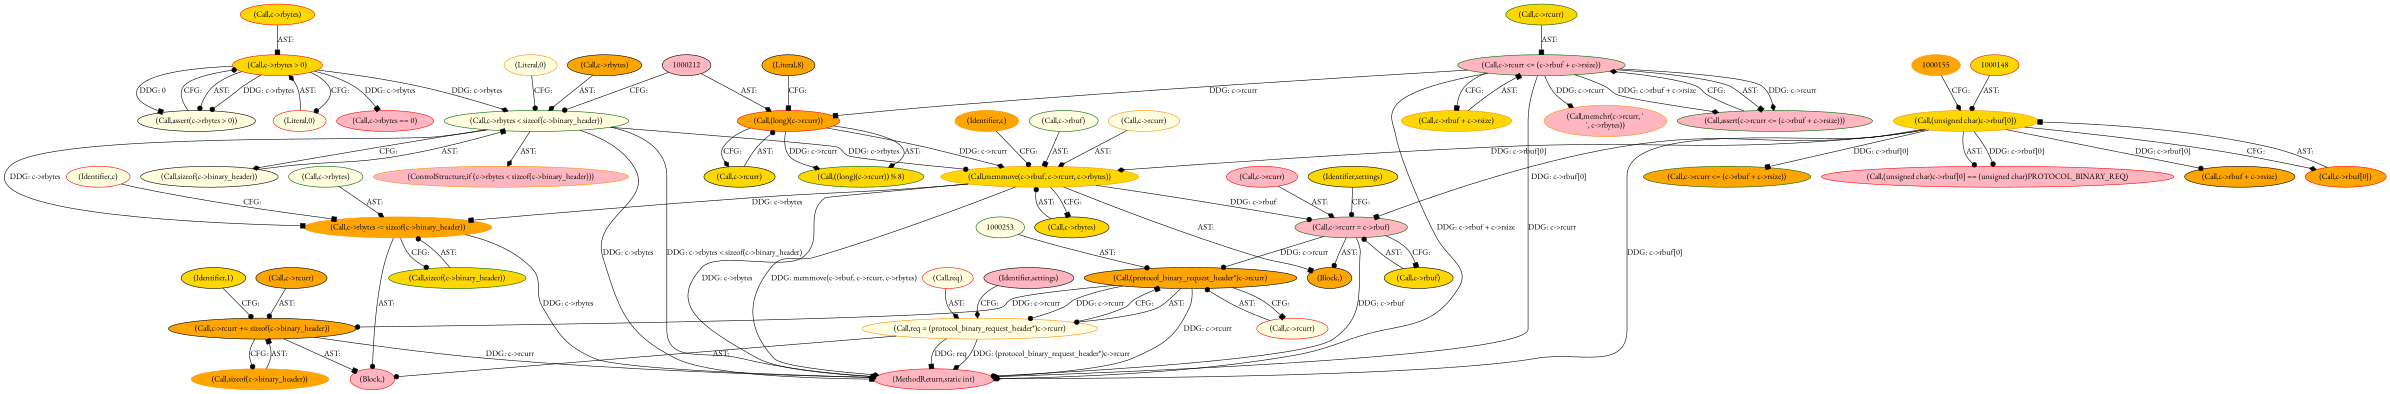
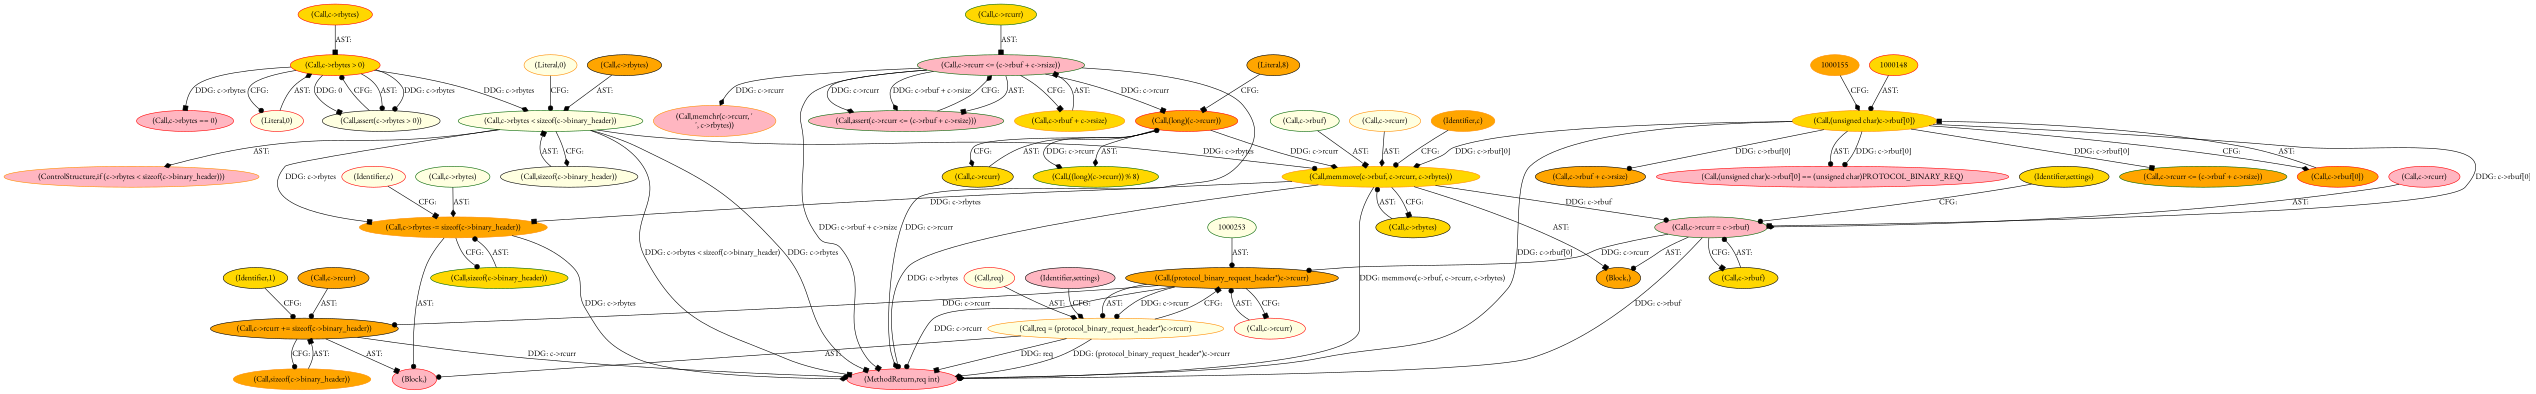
node "1000212": removed
node "(MethodReturn,static int)": label "(MethodReturn,static int)" -> "(MethodReturn,req int)"
